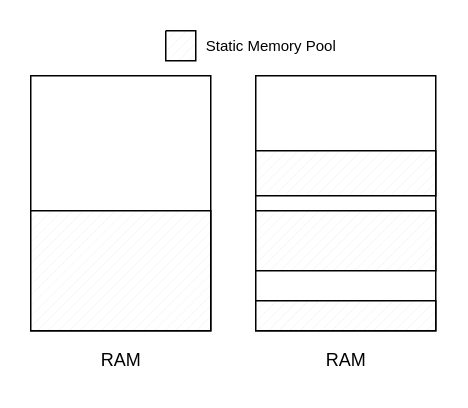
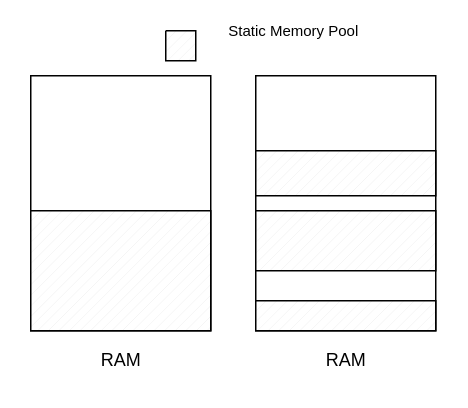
node "Static Memory Pool": moved (271, 46) -> (293, 31)
